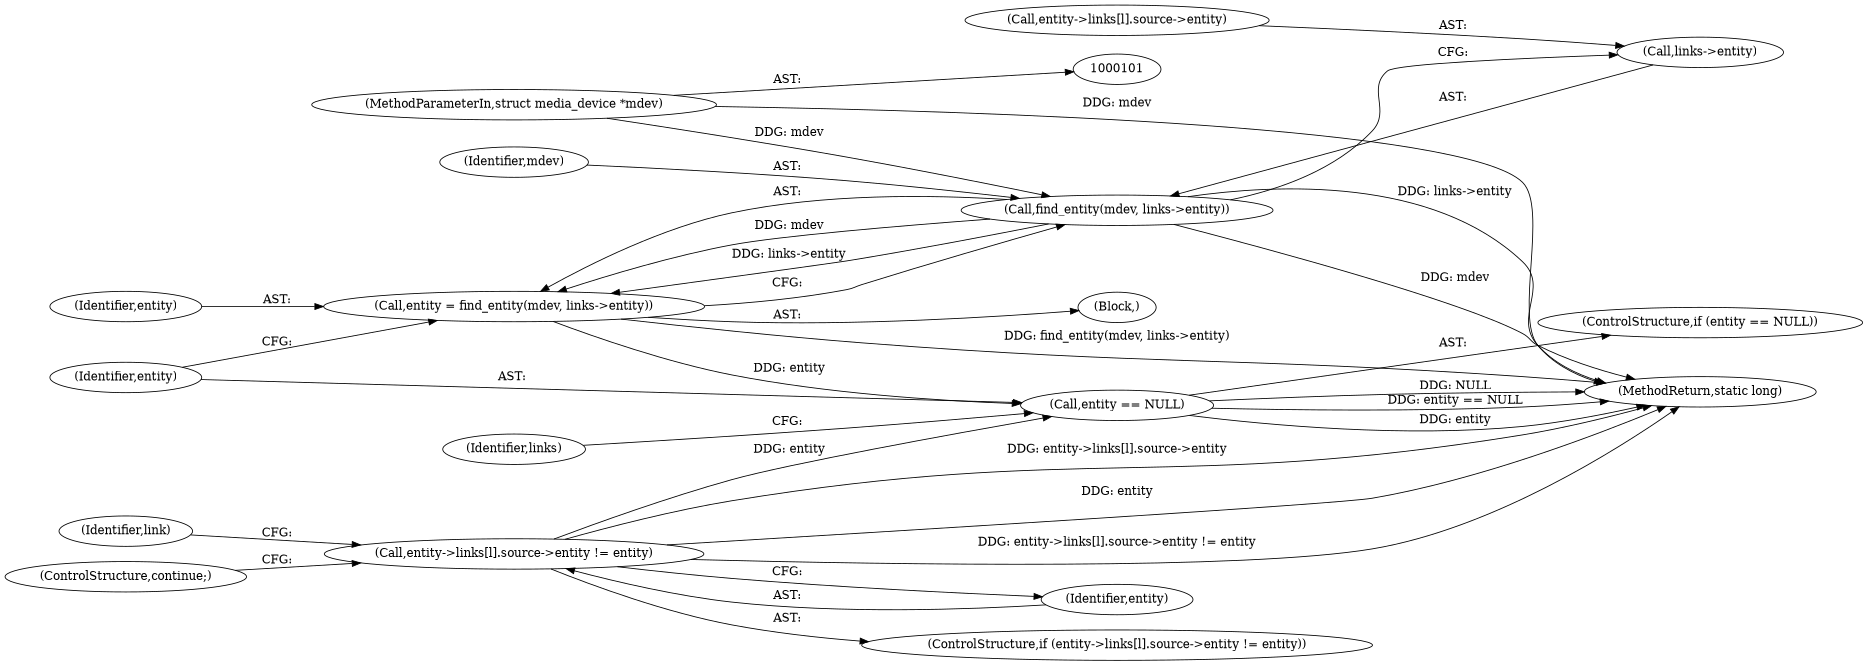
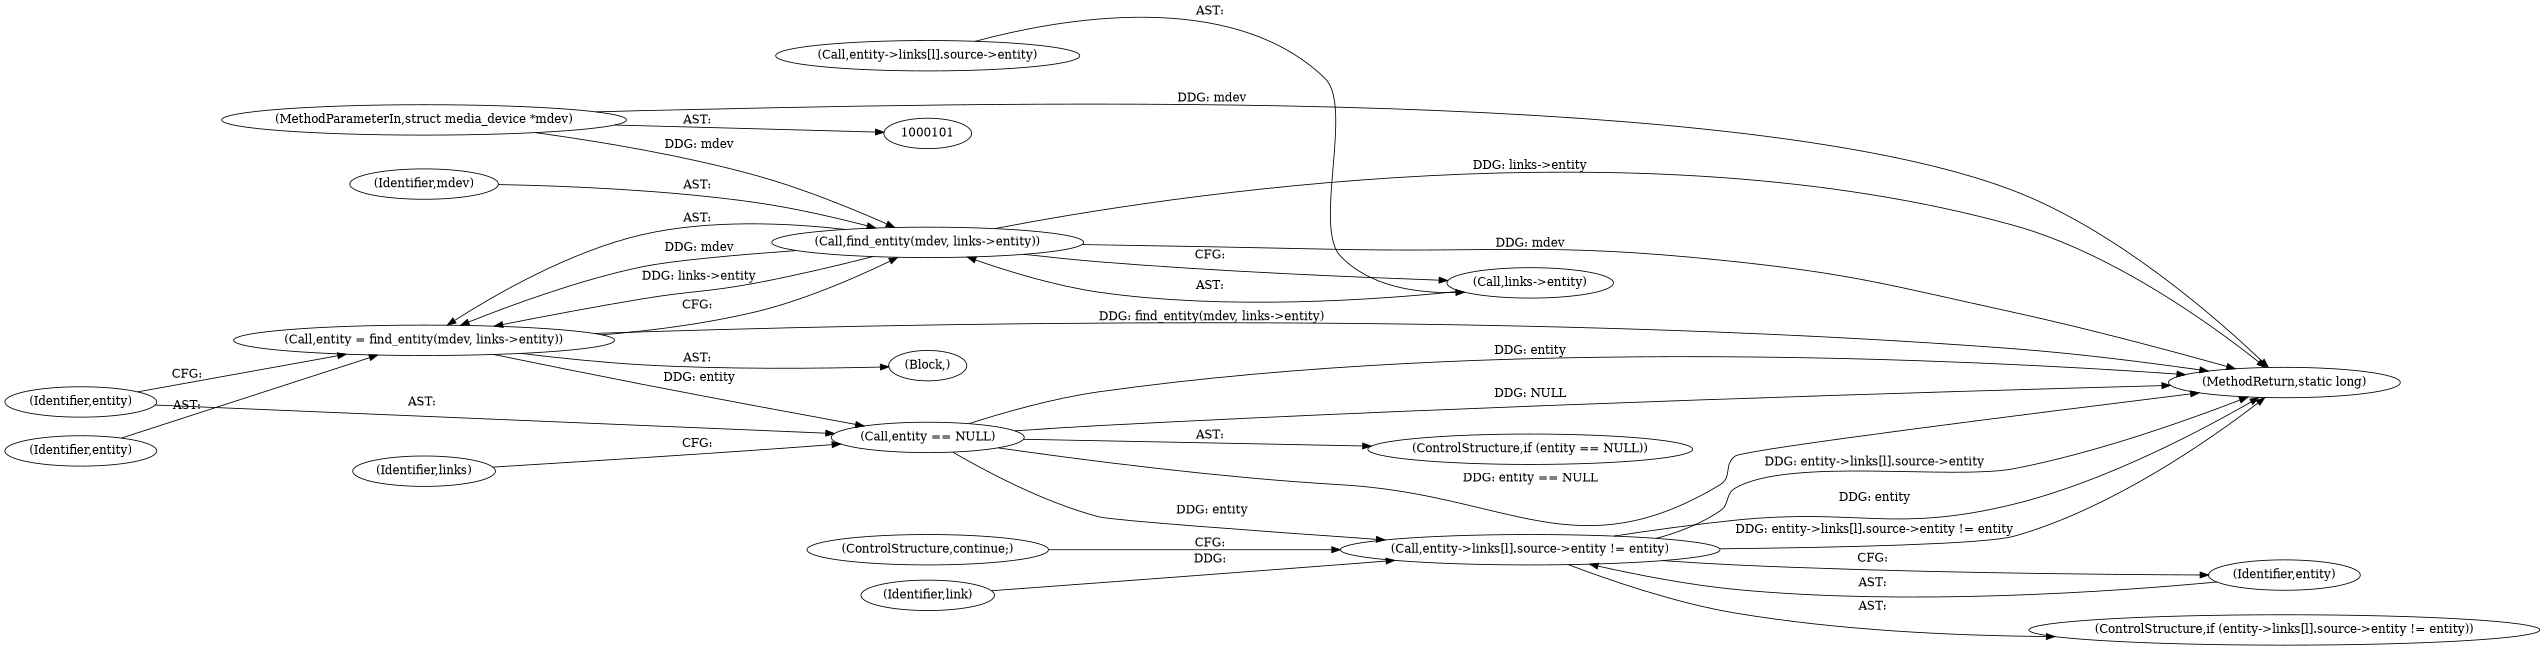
edge "(Call,entity->links[l].source->entity != entity)" -> "(Call,entity == NULL)": reversed
edge "(Identifier,link)" -> "(Call,entity->links[l].source->entity != entity)": label "CFG: " -> "DDG: "
